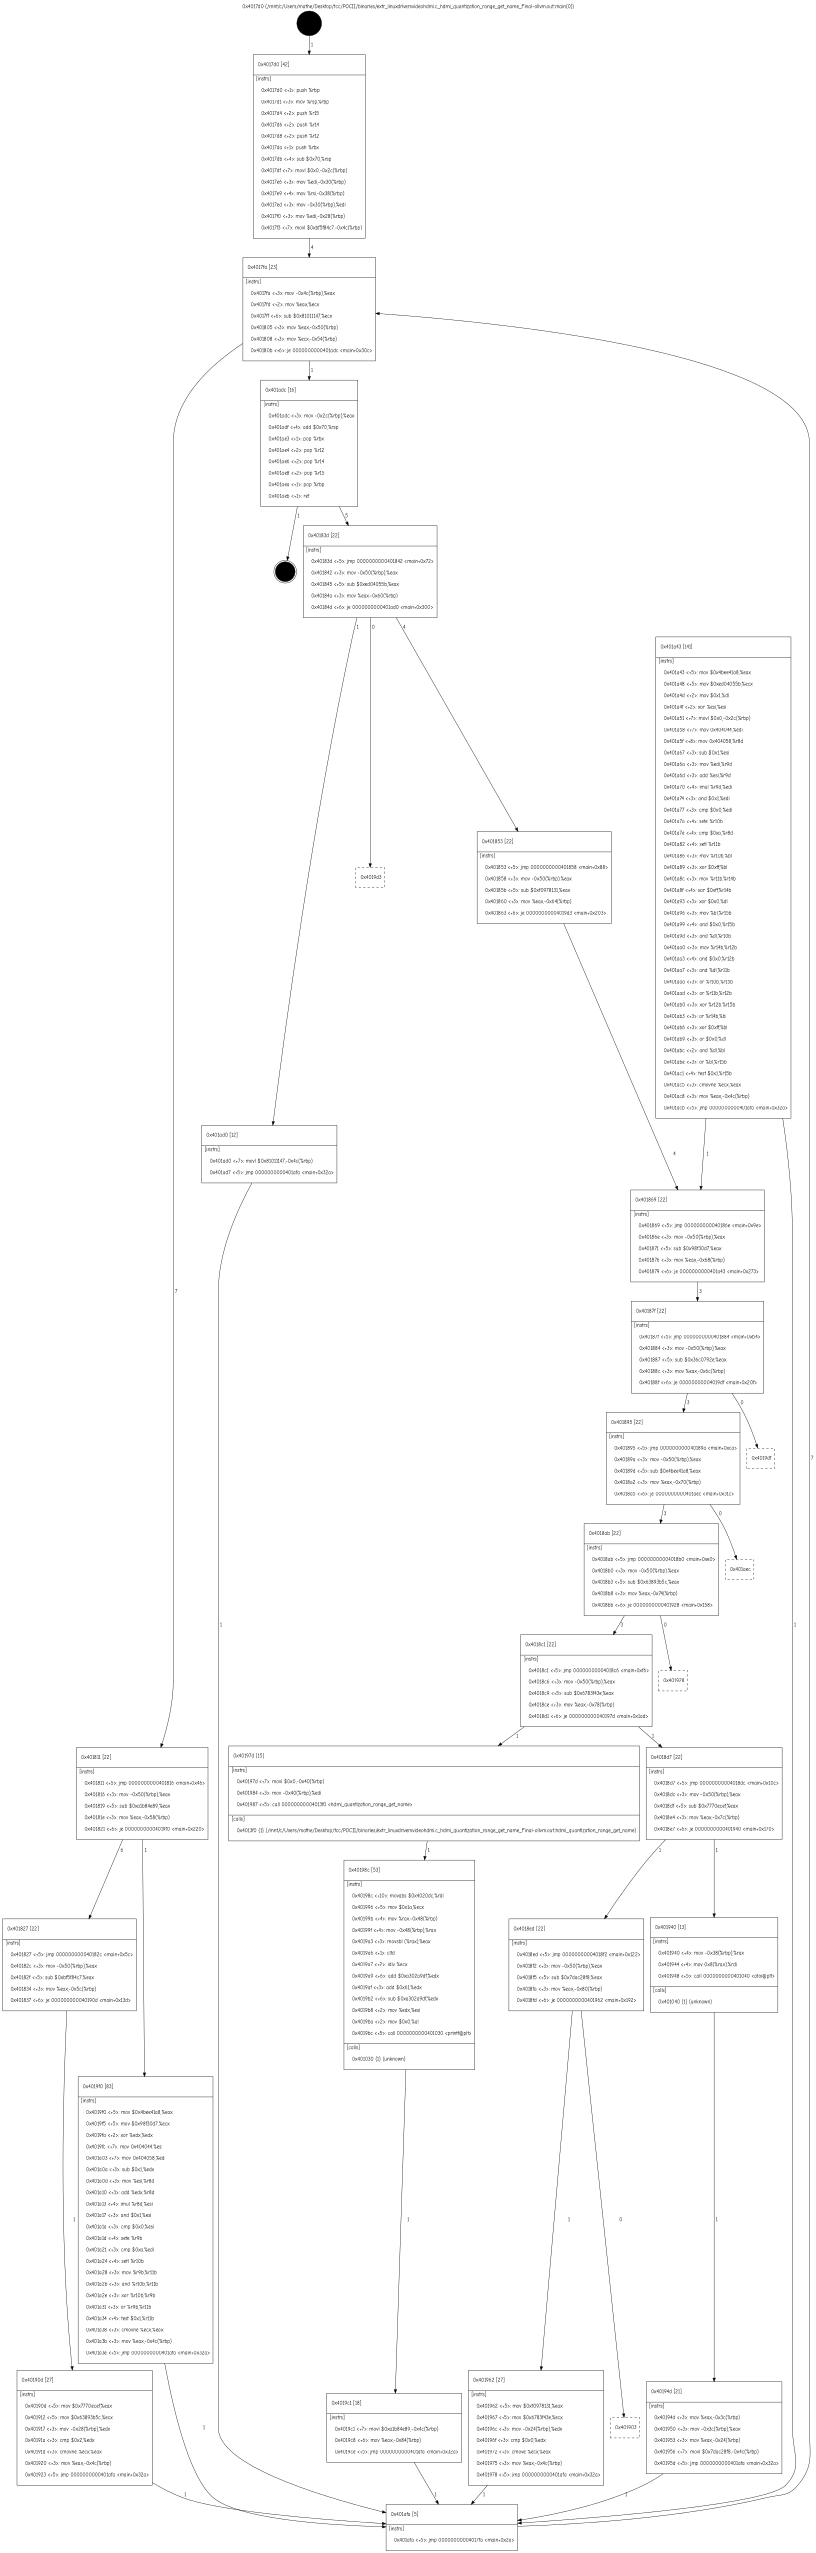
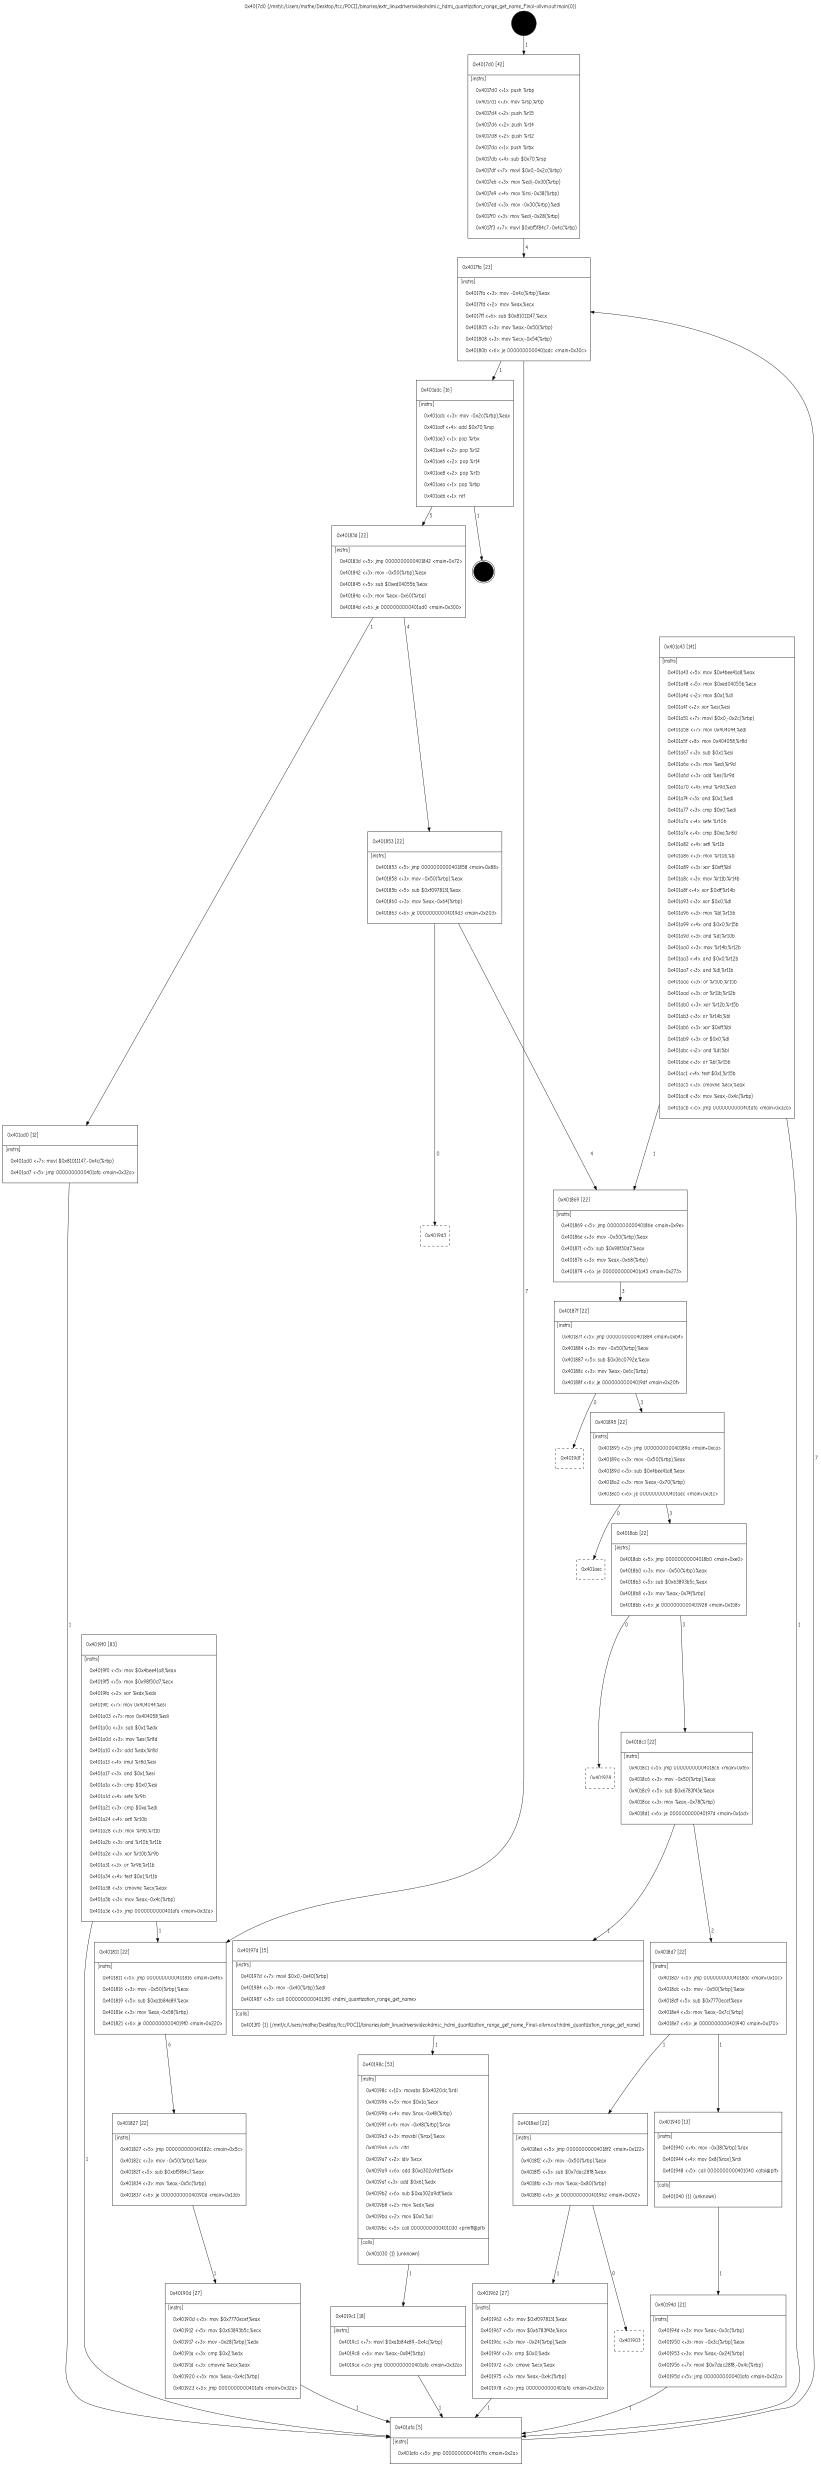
edge "0x40183d [22]" -> "0x4019d3": now "0x401853 [22]" -> "0x4019d3"
edge "0x4018c1 [22]" -> "0x4018d7 [22]": label " 1" -> " 2"
edge "0x401811 [22]" -> "0x4019f0 [83]": reversed
